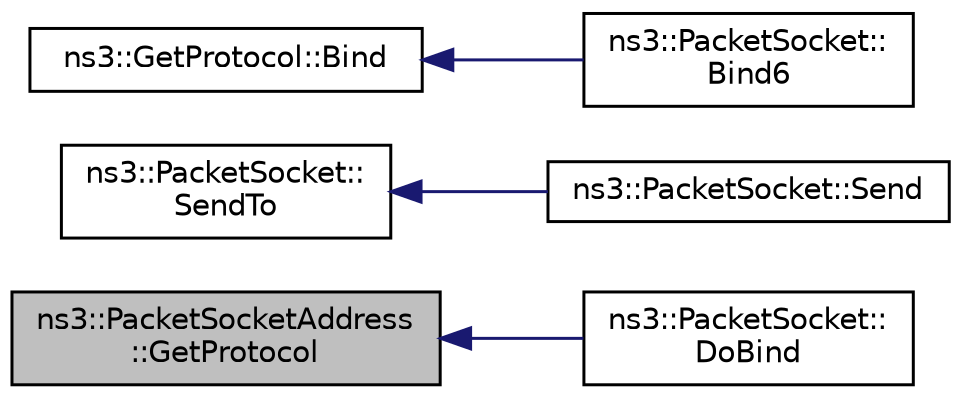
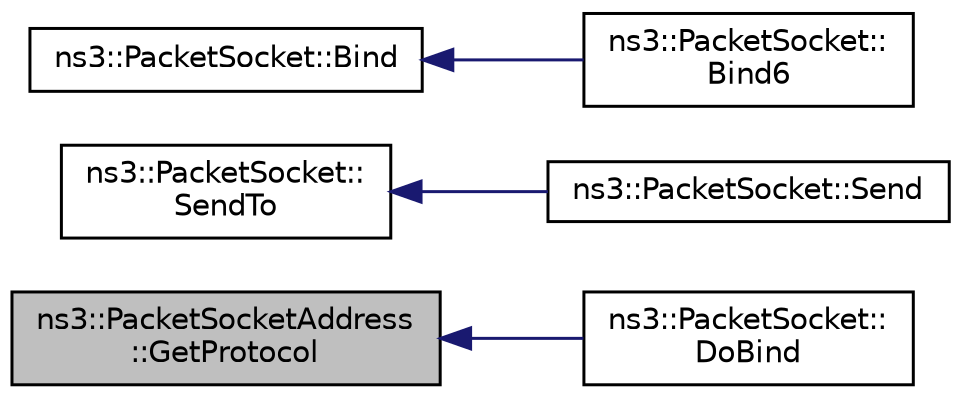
node "ns3::GetProtocol::Bind": label "ns3::GetProtocol::Bind" -> "ns3::PacketSocket::Bind"
